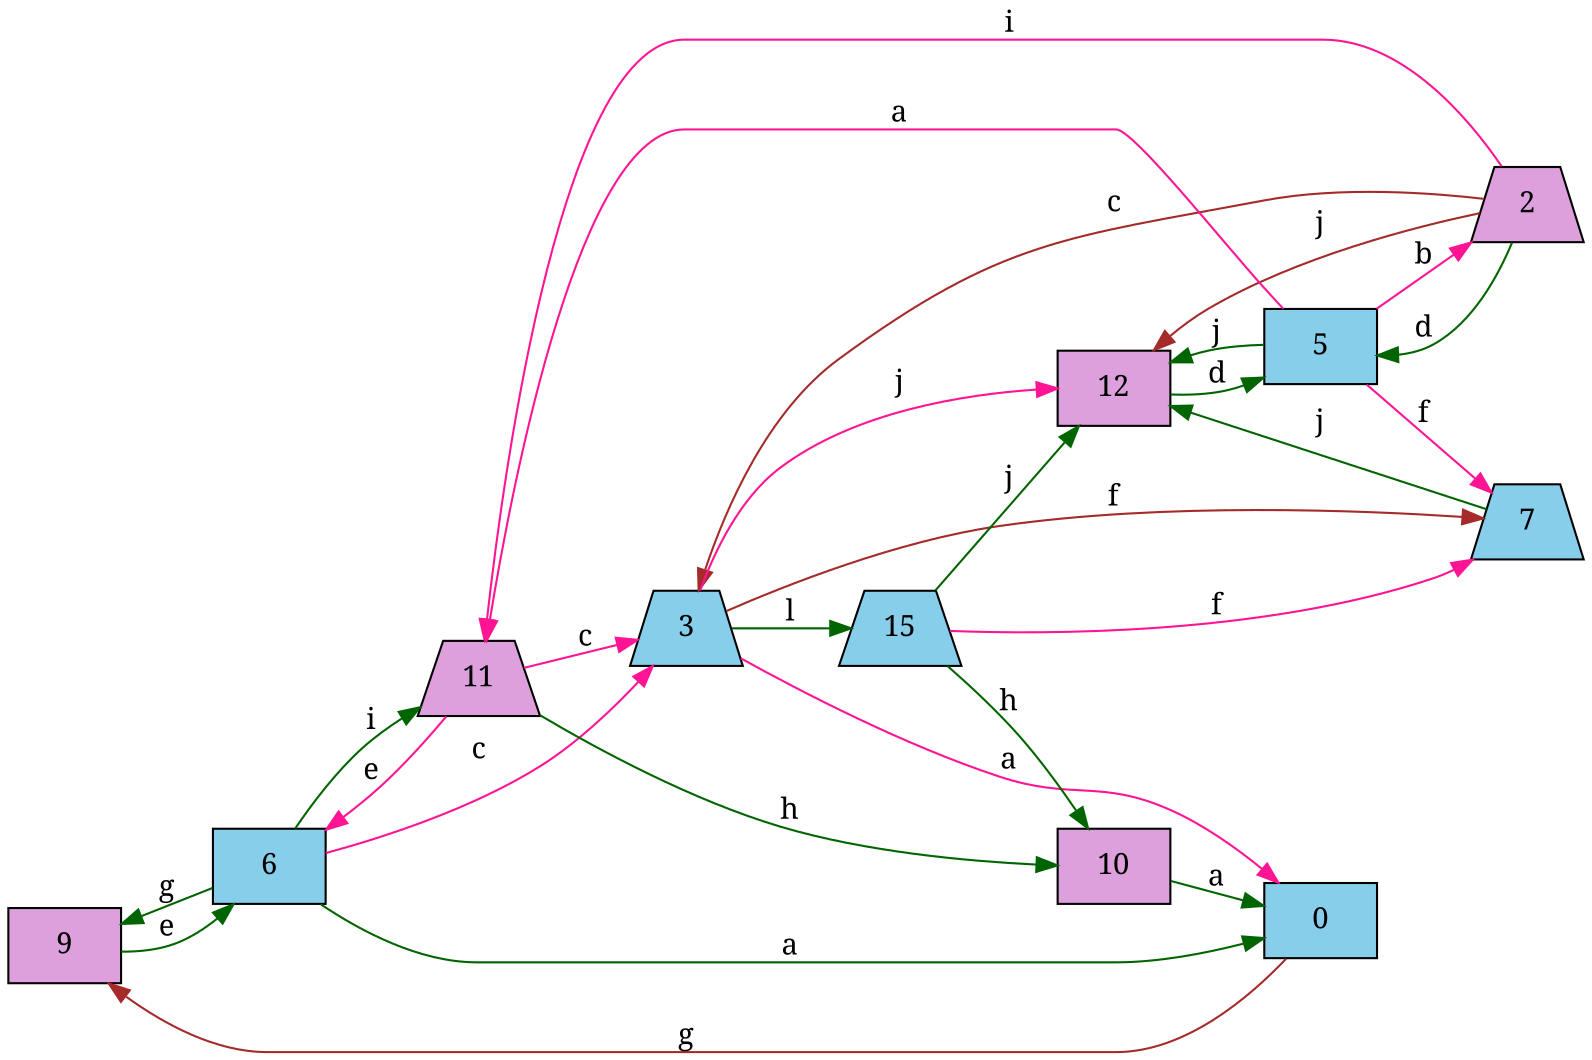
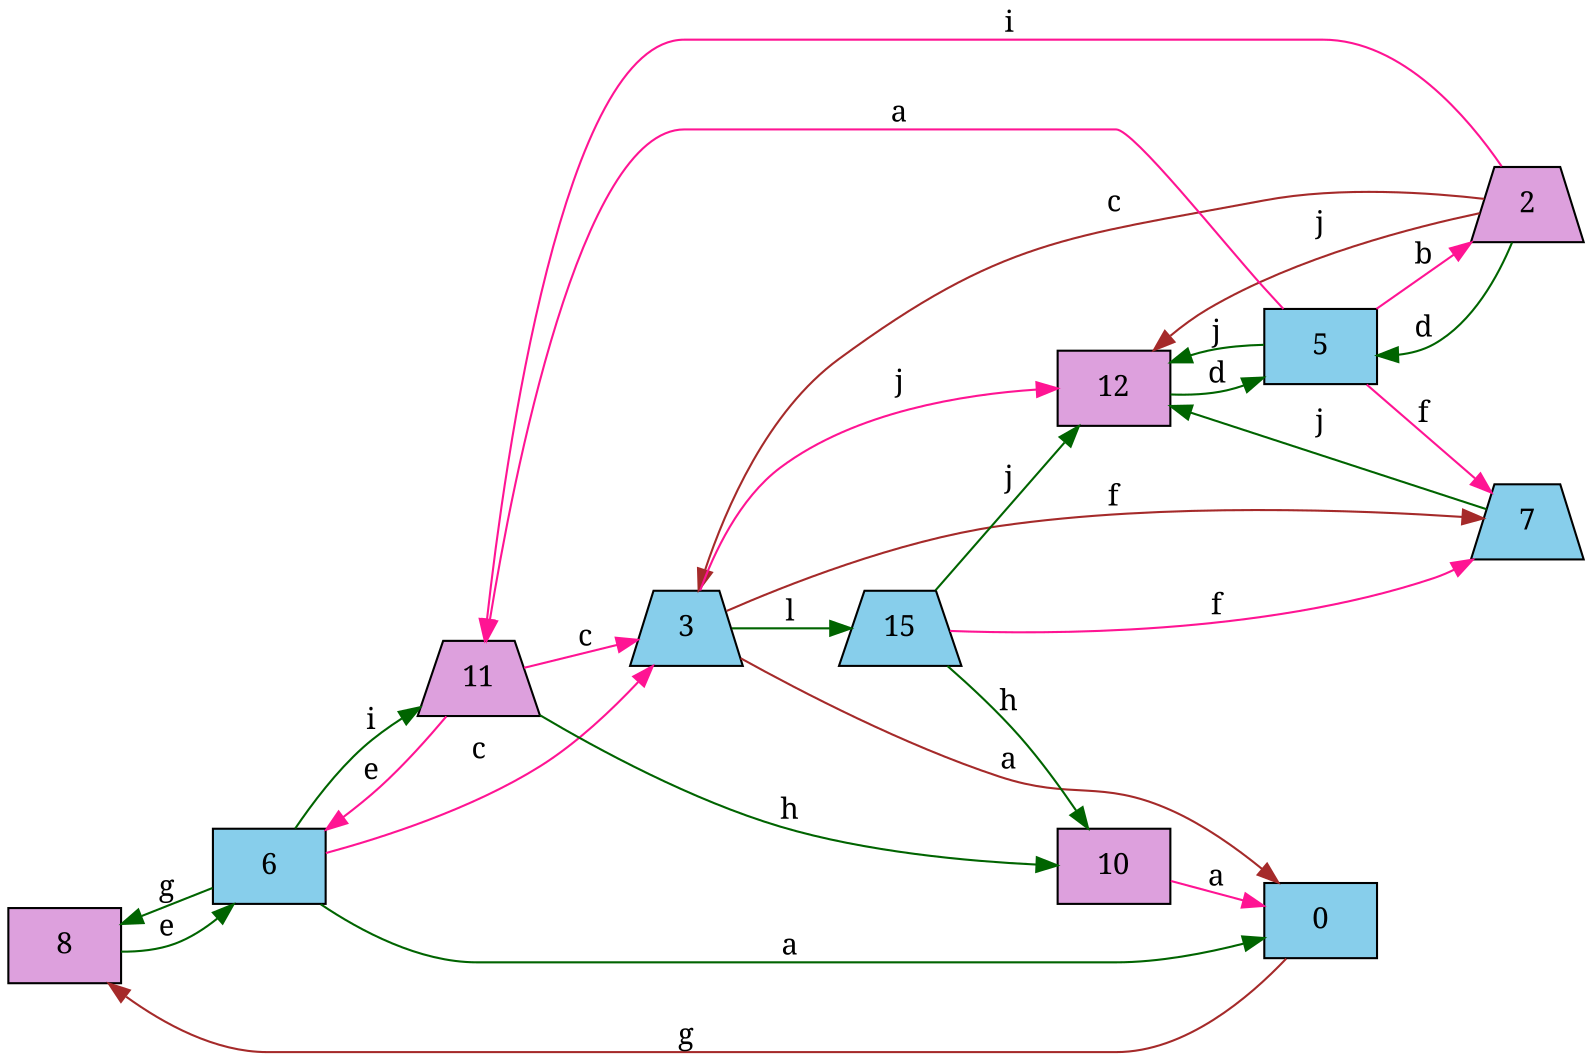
edge "3" -> "0": color deeppink -> brown
edge "10" -> "0": color darkgreen -> deeppink
node "9": label "9" -> "8"
